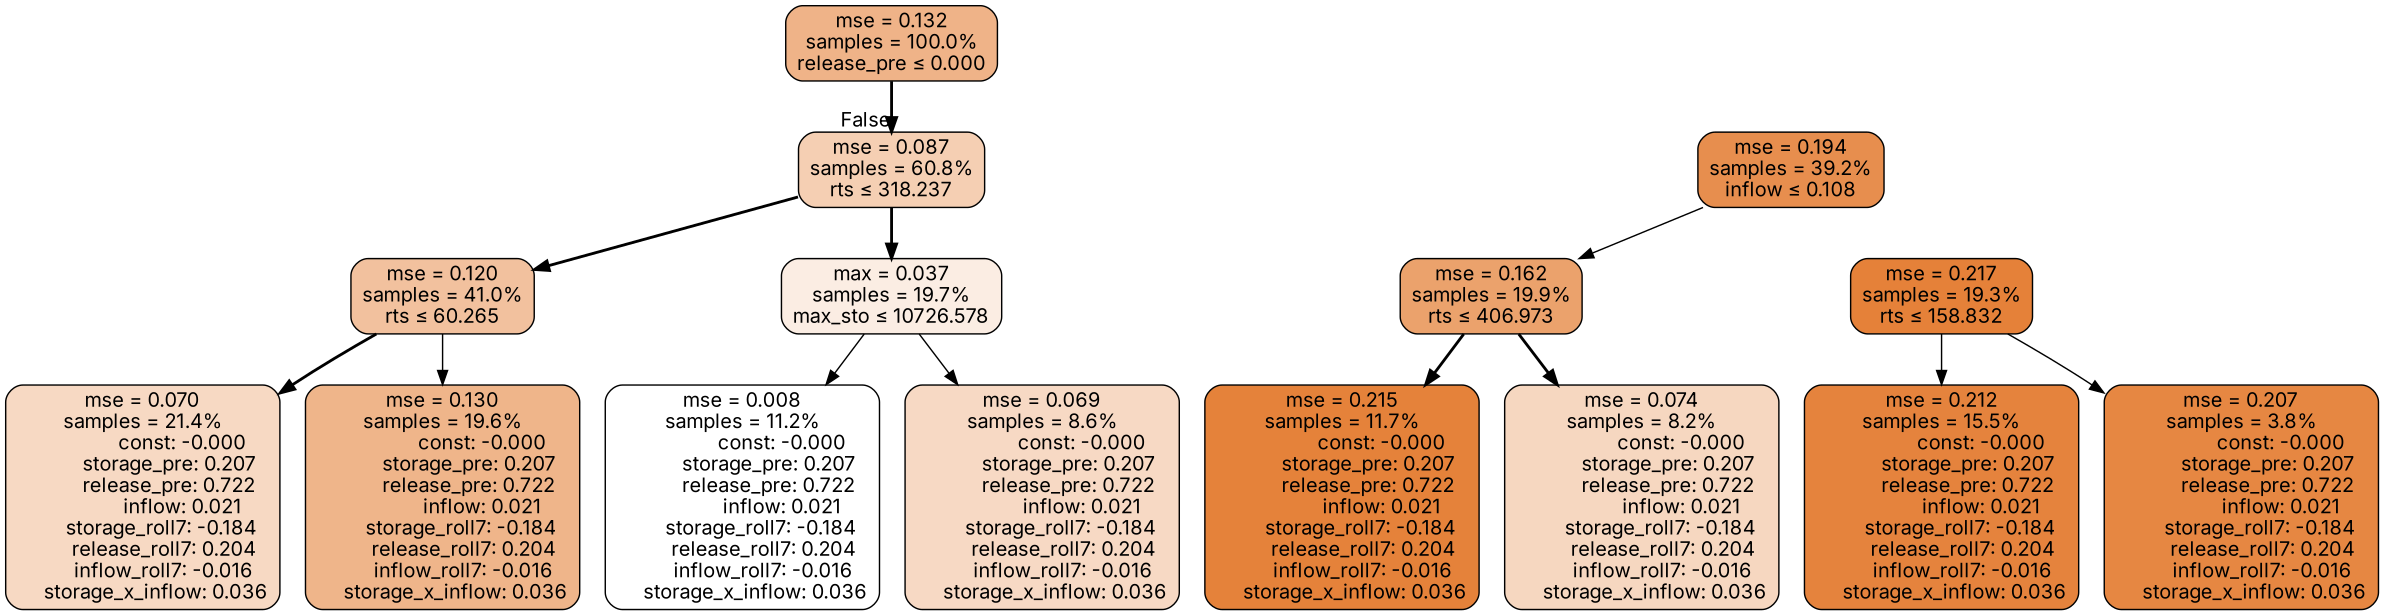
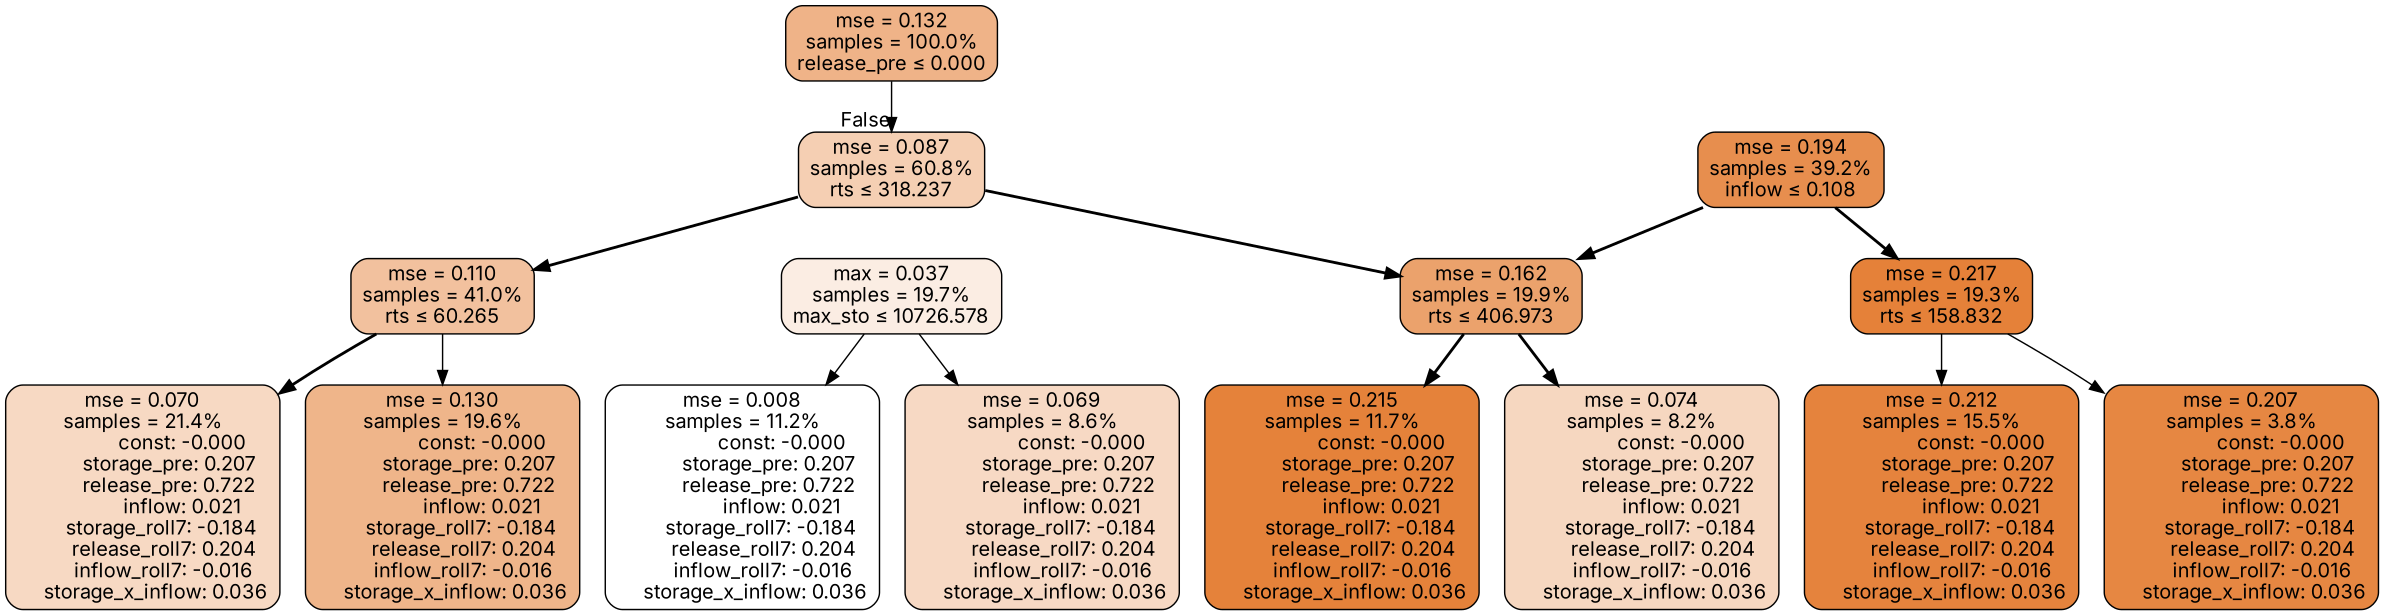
edge "mse = 0.132 samples = 100.0% release_pre ≤ 0.000" -> "mse = 0.087 samples = 60.8% rts ≤ 318.237": style bold -> solid
edge "mse = 0.087 samples = 60.8% rts ≤ 318.237" -> "max = 0.037 samples = 19.7% max_sto ≤ 10726.578": now "mse = 0.087 samples = 60.8% rts ≤ 318.237" -> "mse = 0.162 samples = 19.9% rts ≤ 406.973"
edge "mse = 0.194 samples = 39.2% inflow ≤ 0.108" -> "mse = 0.217 samples = 19.3% rts ≤ 158.832": added
edge "mse = 0.194 samples = 39.2% inflow ≤ 0.108" -> "mse = 0.162 samples = 19.9% rts ≤ 406.973": style solid -> bold
node "mse = 0.120 samples = 41.0% rts ≤ 60.265": label "mse = 0.120 samples = 41.0% rts ≤ 60.265" -> "mse = 0.110 samples = 41.0% rts ≤ 60.265"
